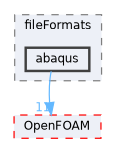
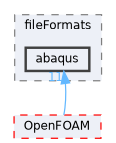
edge "abaqus" -> "OpenFOAM": reversed
